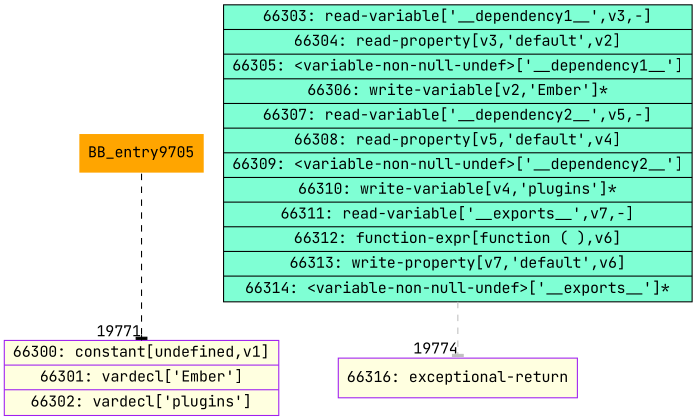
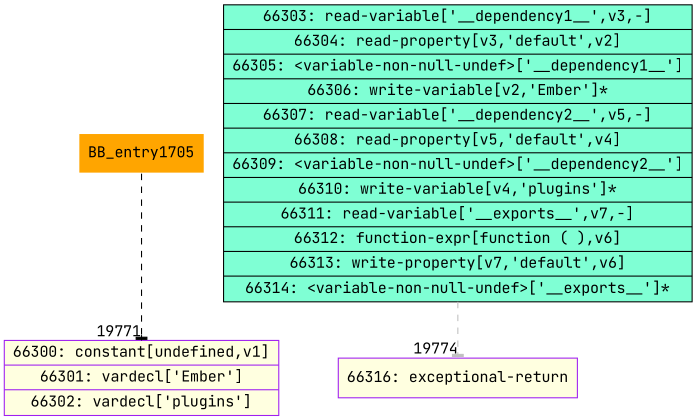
node "BB_entry9705": label "BB_entry9705" -> "BB_entry1705"
